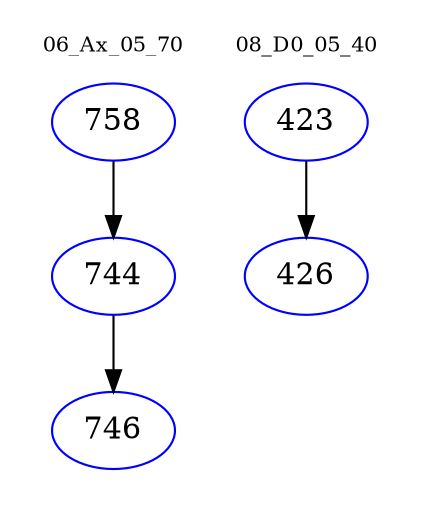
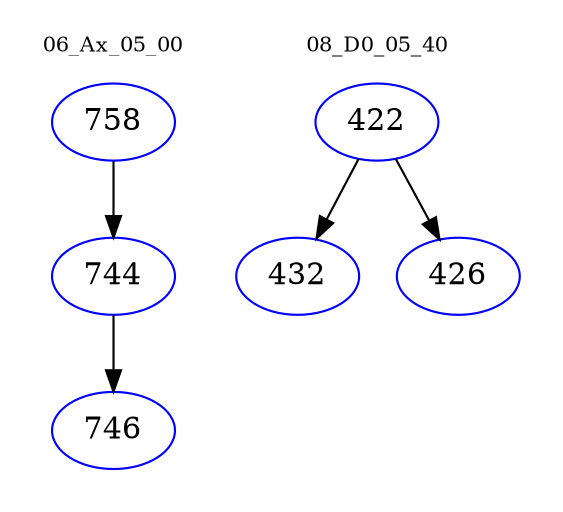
cluster "06_Ax_05_70": label "06_Ax_05_70" -> "06_Ax_05_00"
node "423": label "423" -> "422"
node "432": added
